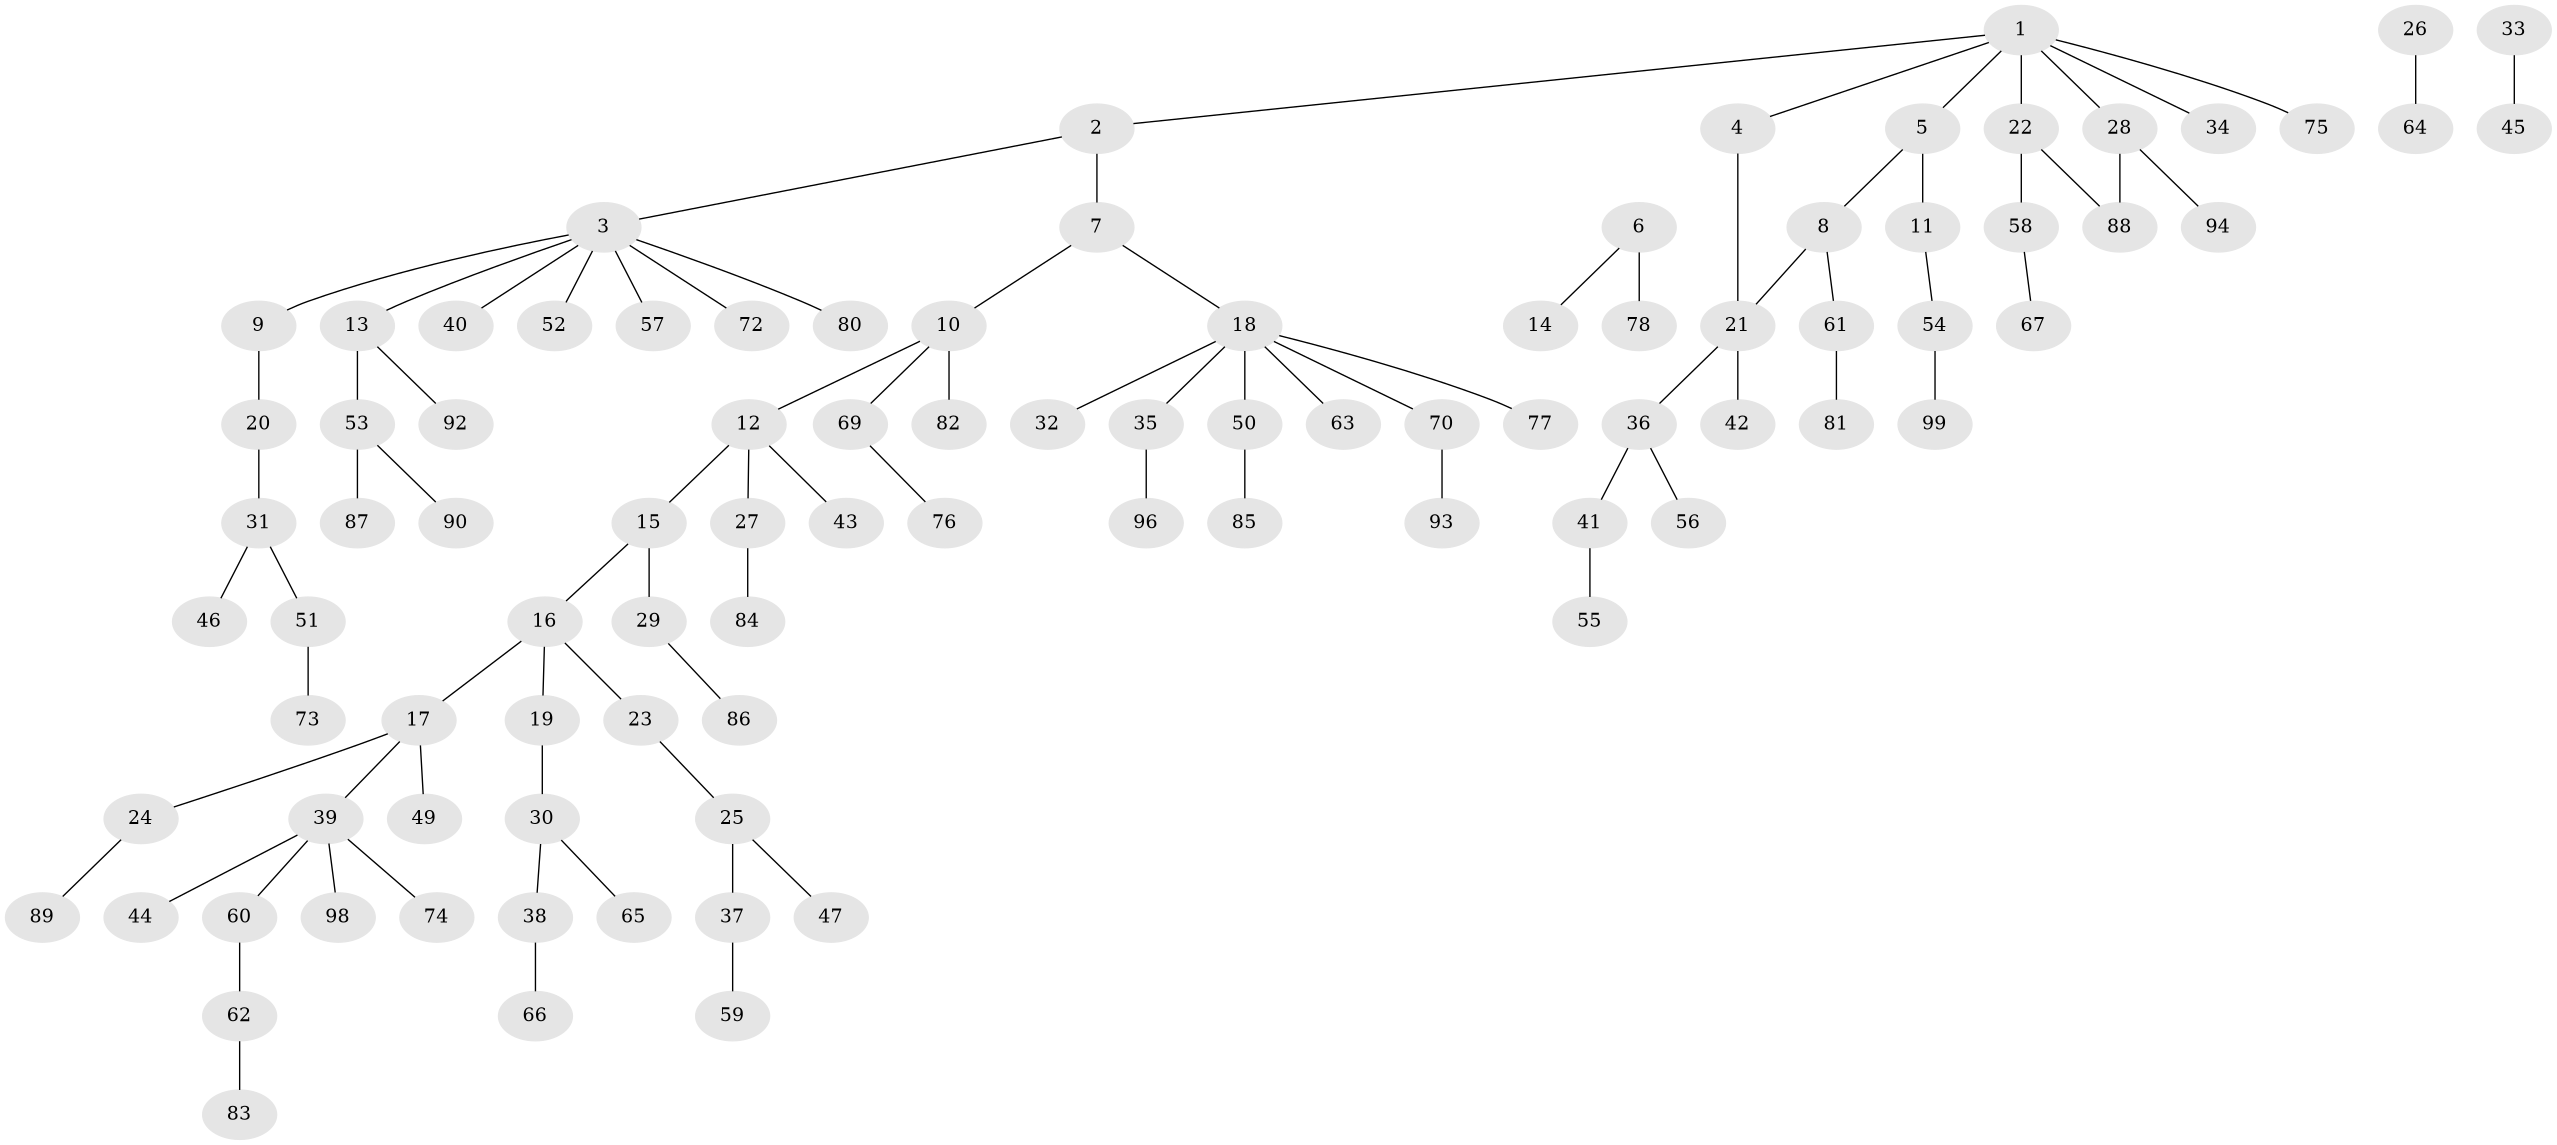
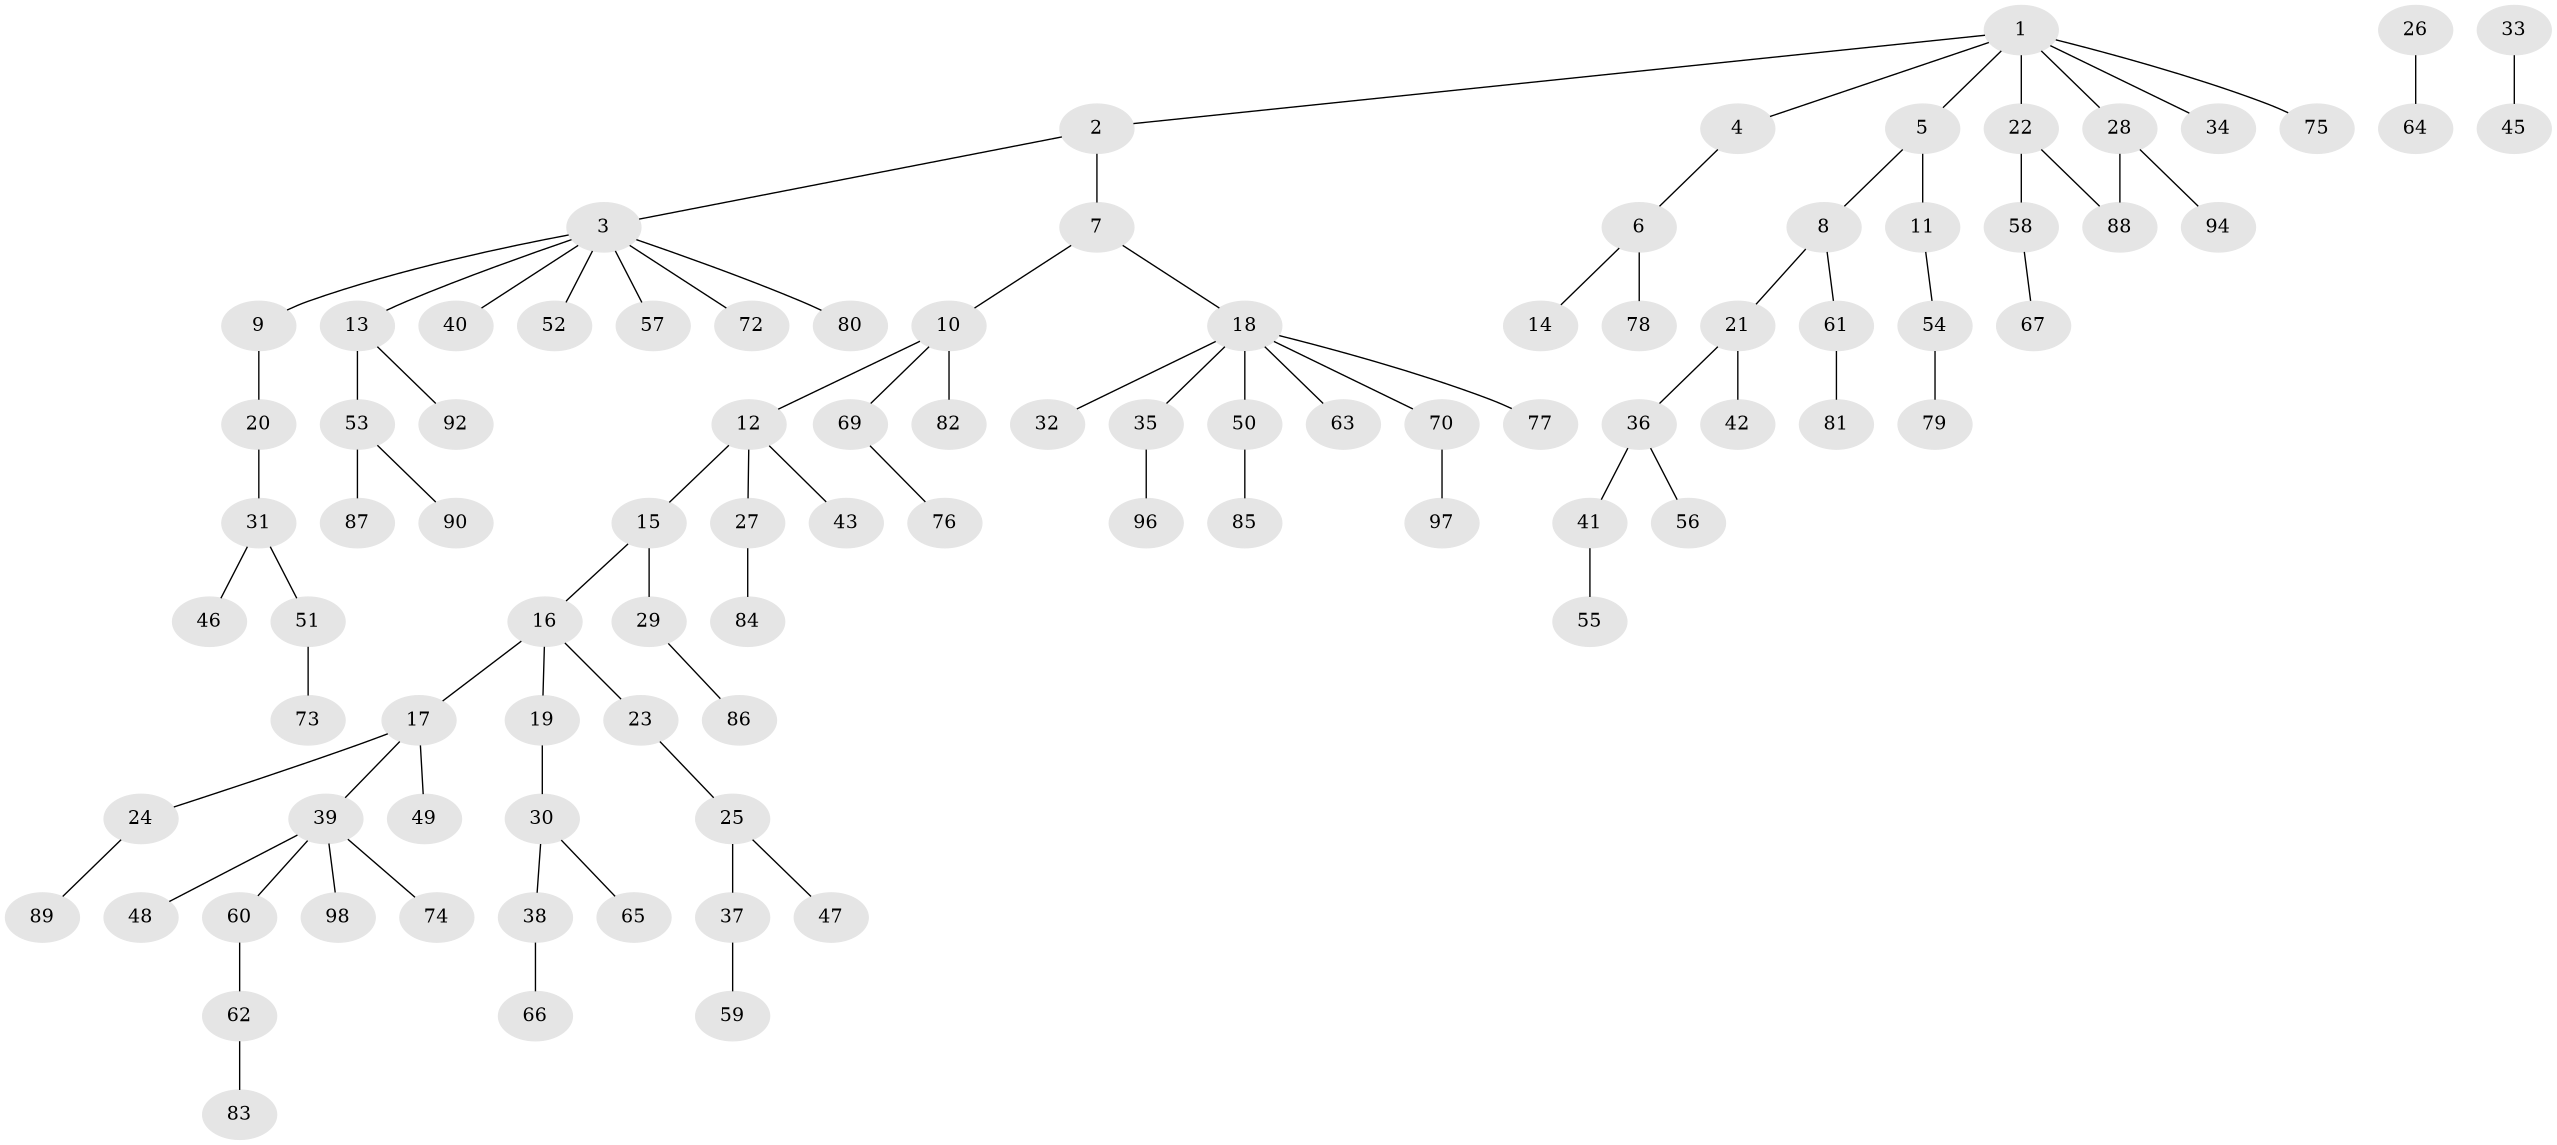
edge "4" -- "21": now "4" -- "6"
node "99": label "99" -> "79"
node "93": label "93" -> "97"
node "44": label "44" -> "48"
